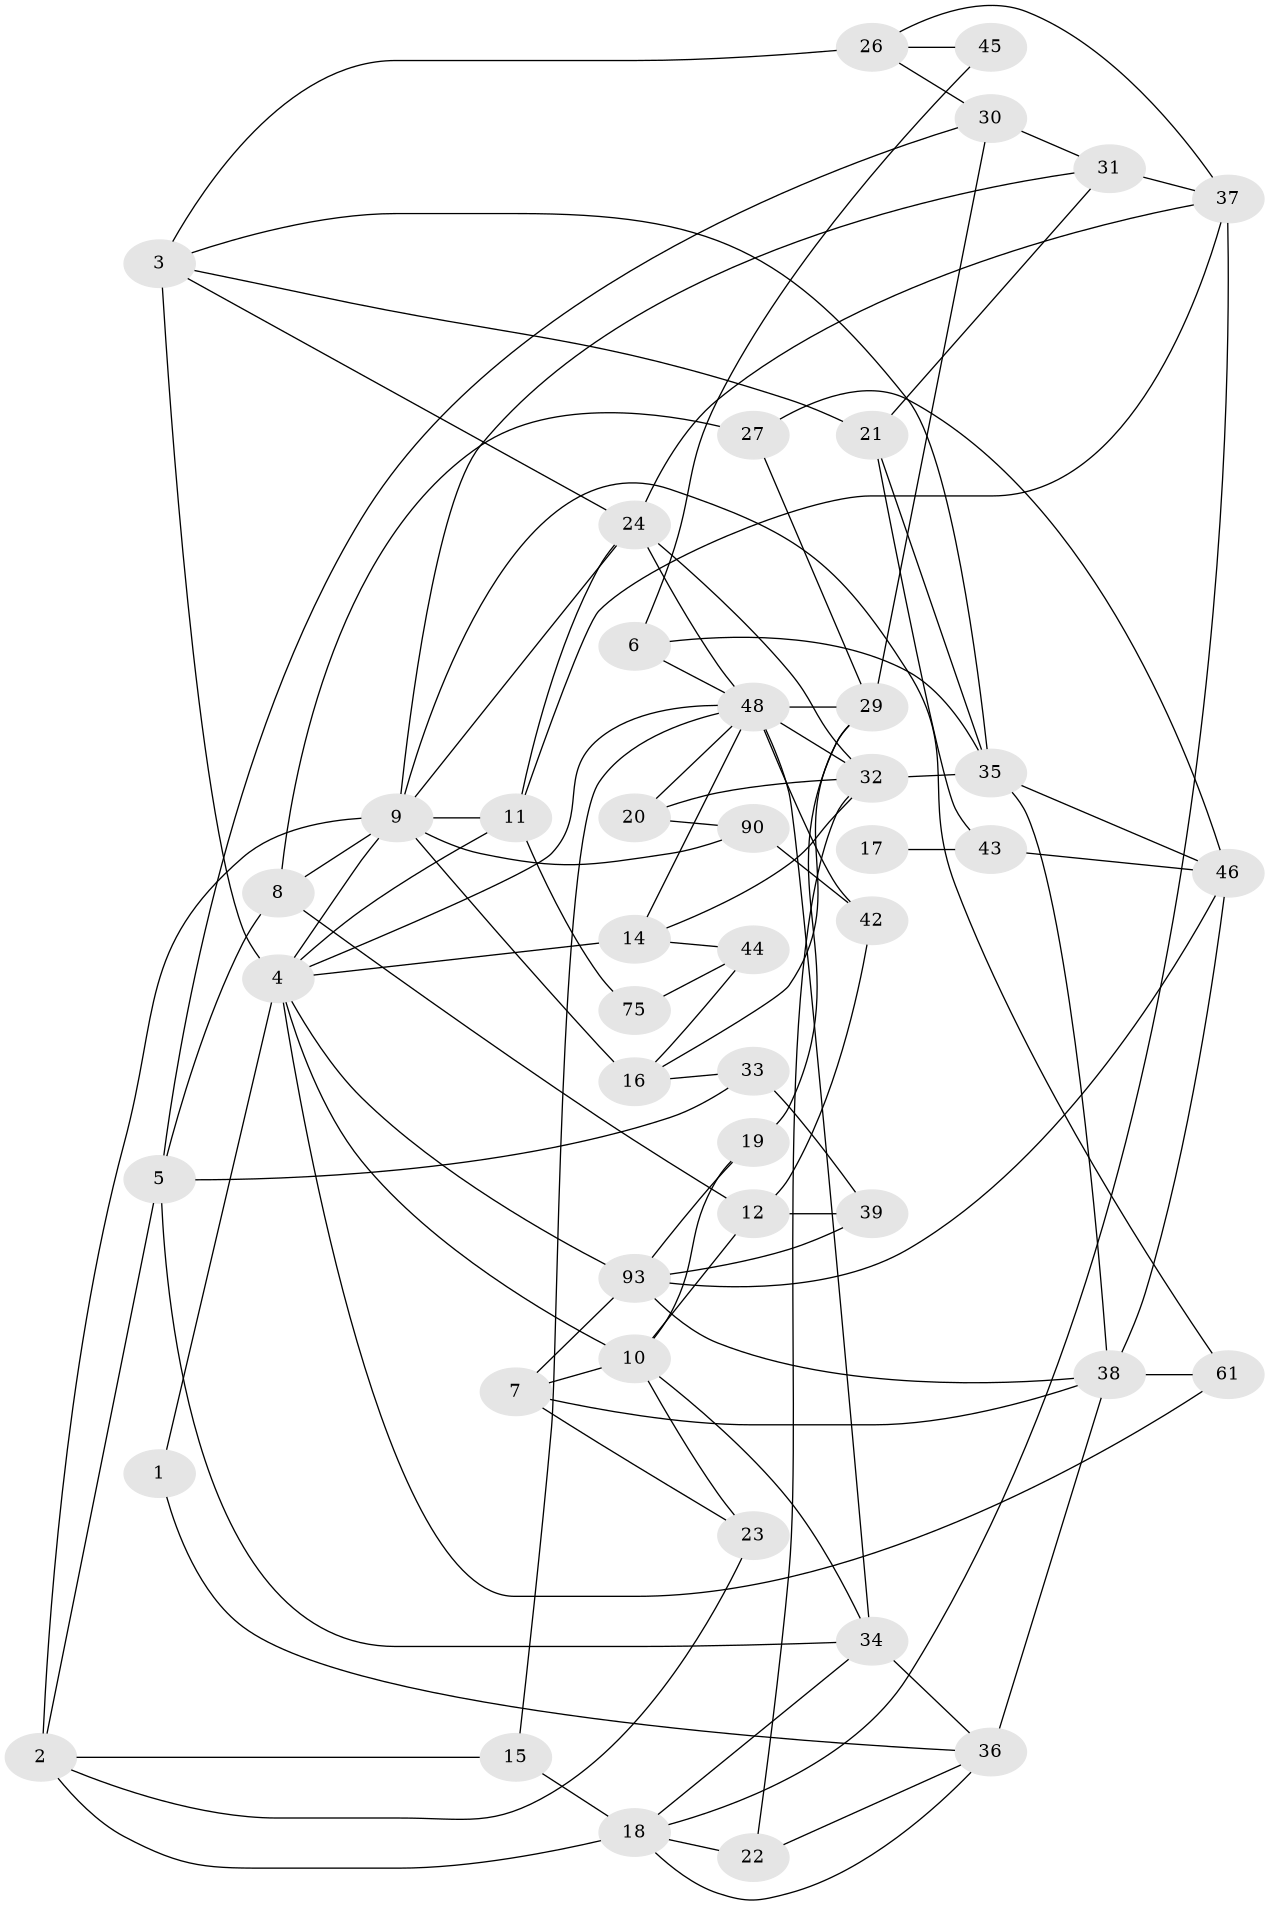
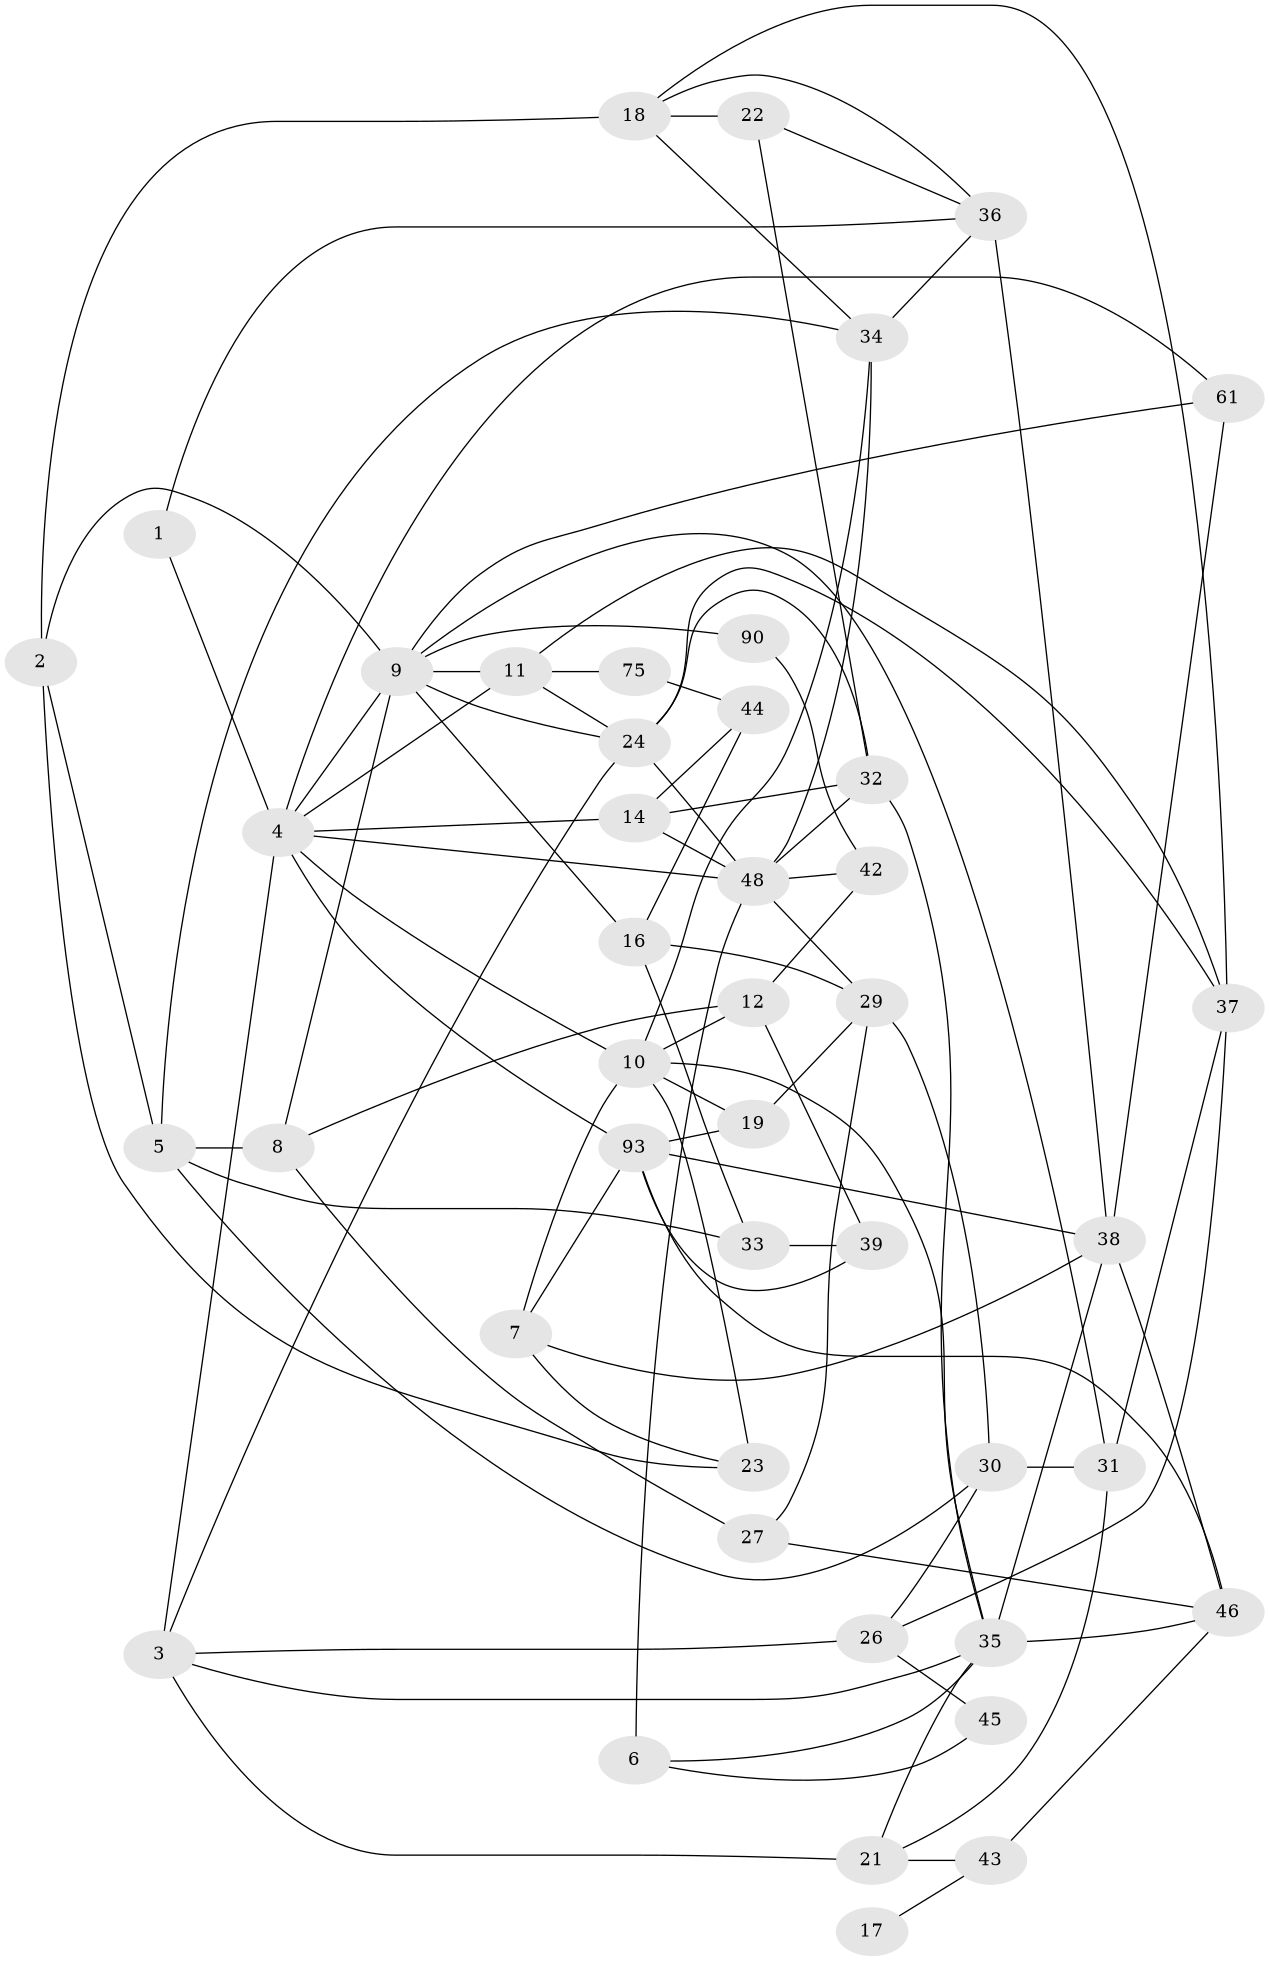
node "20": removed
edge "10" -- "35": added
node "15": removed
